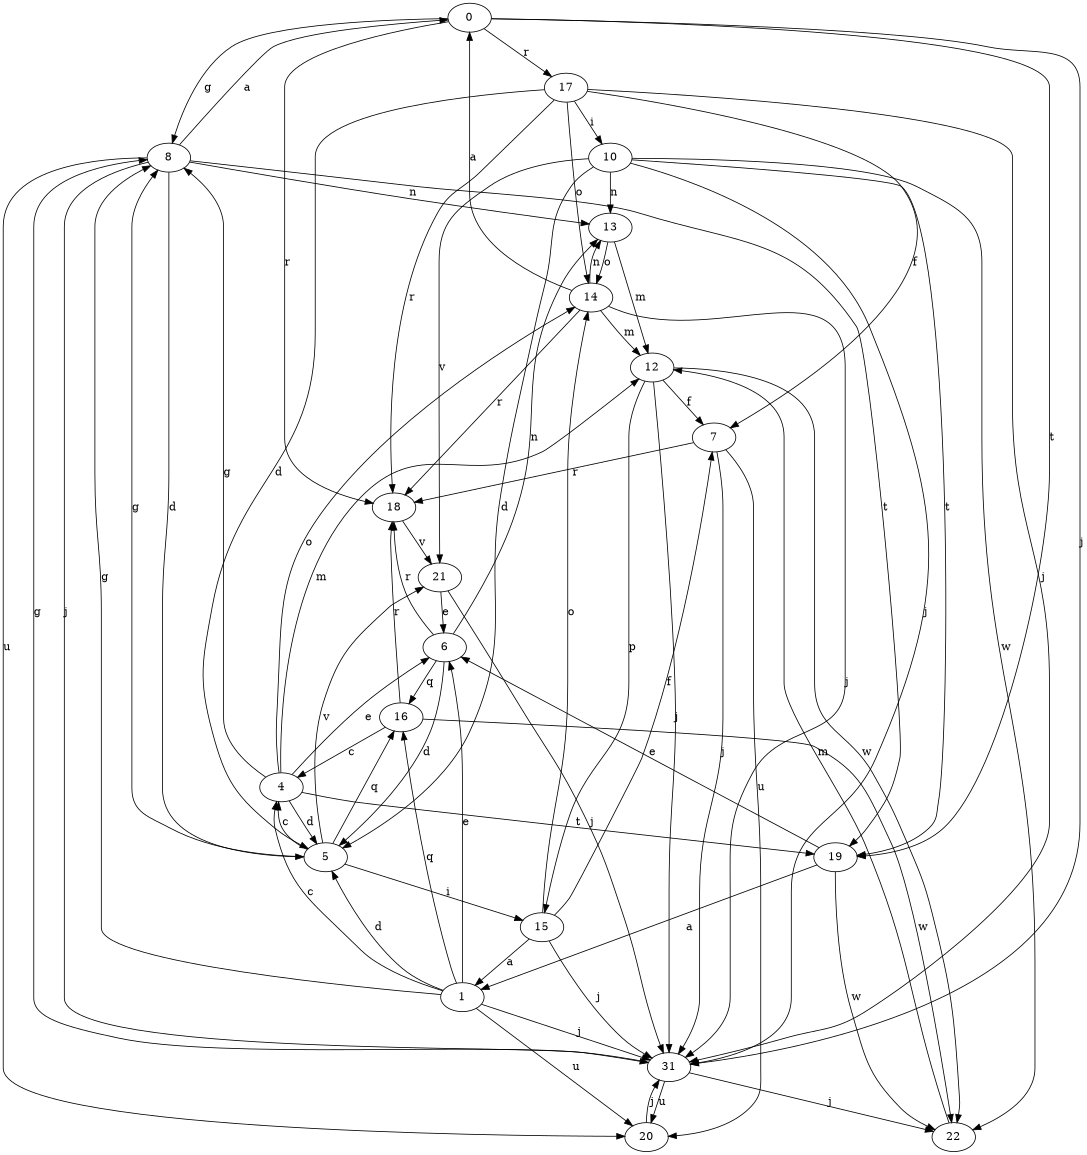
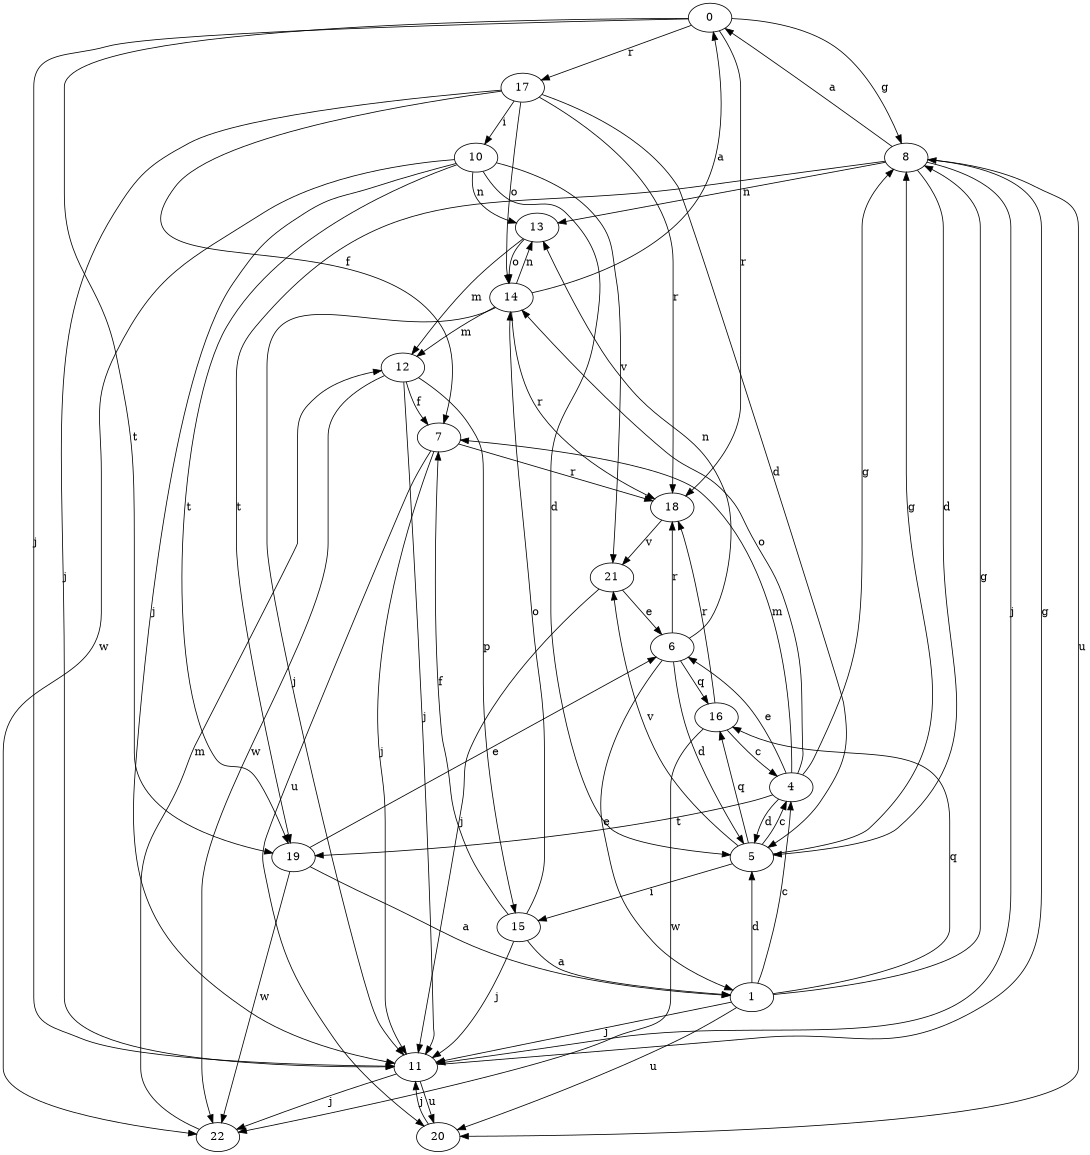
edge "4" -> "12": now "4" -> "7"
edge "1" -> "6": reversed
node "31": label "31" -> "11"
